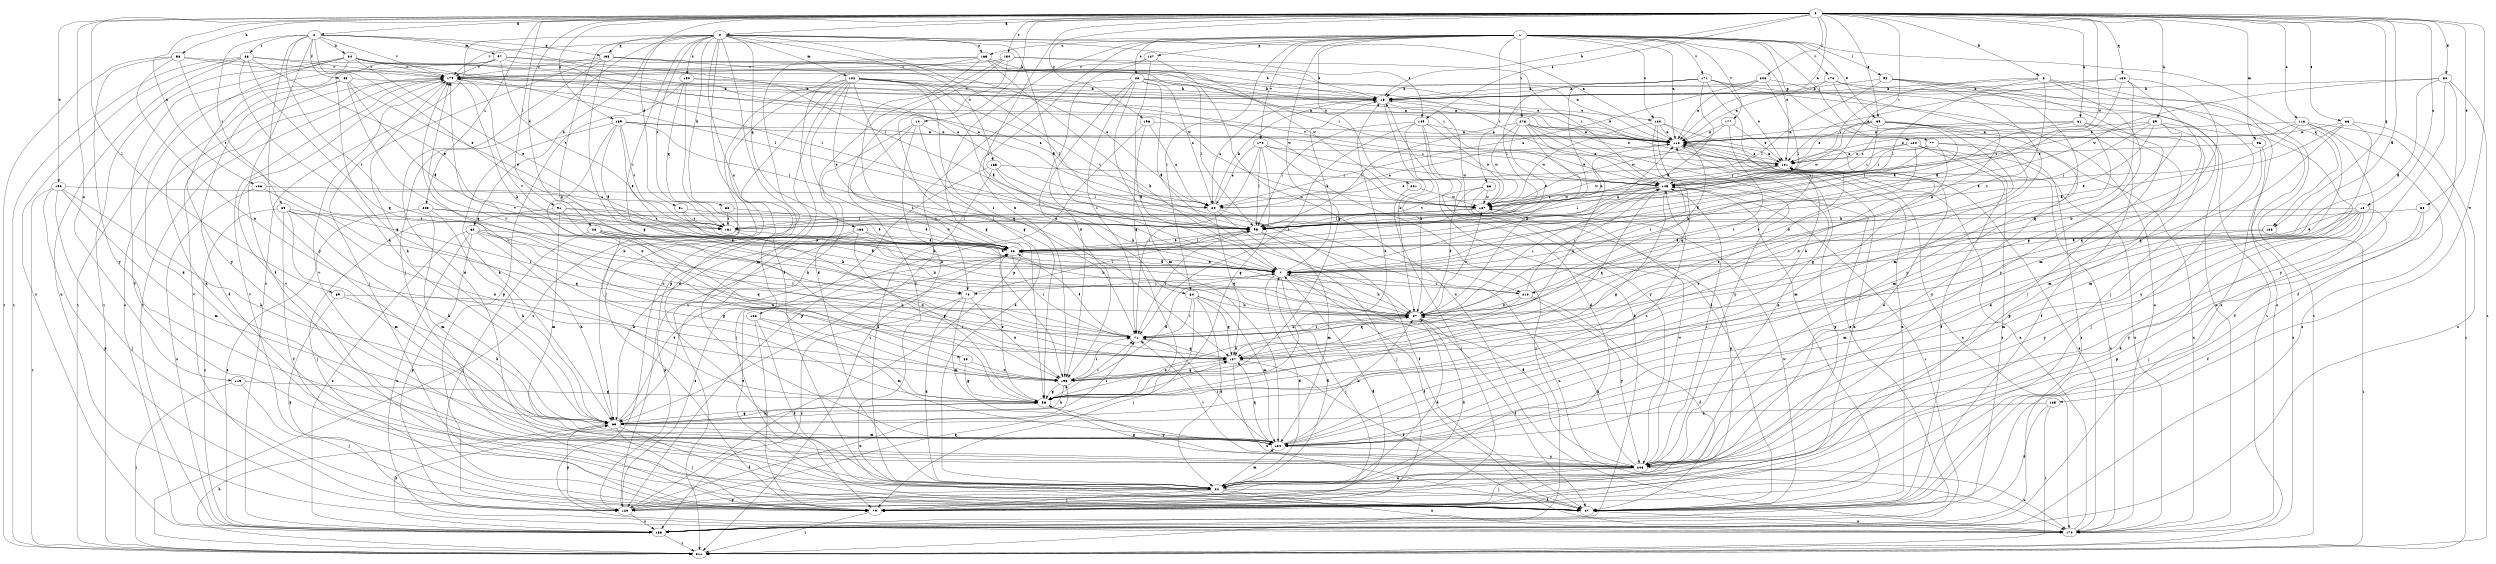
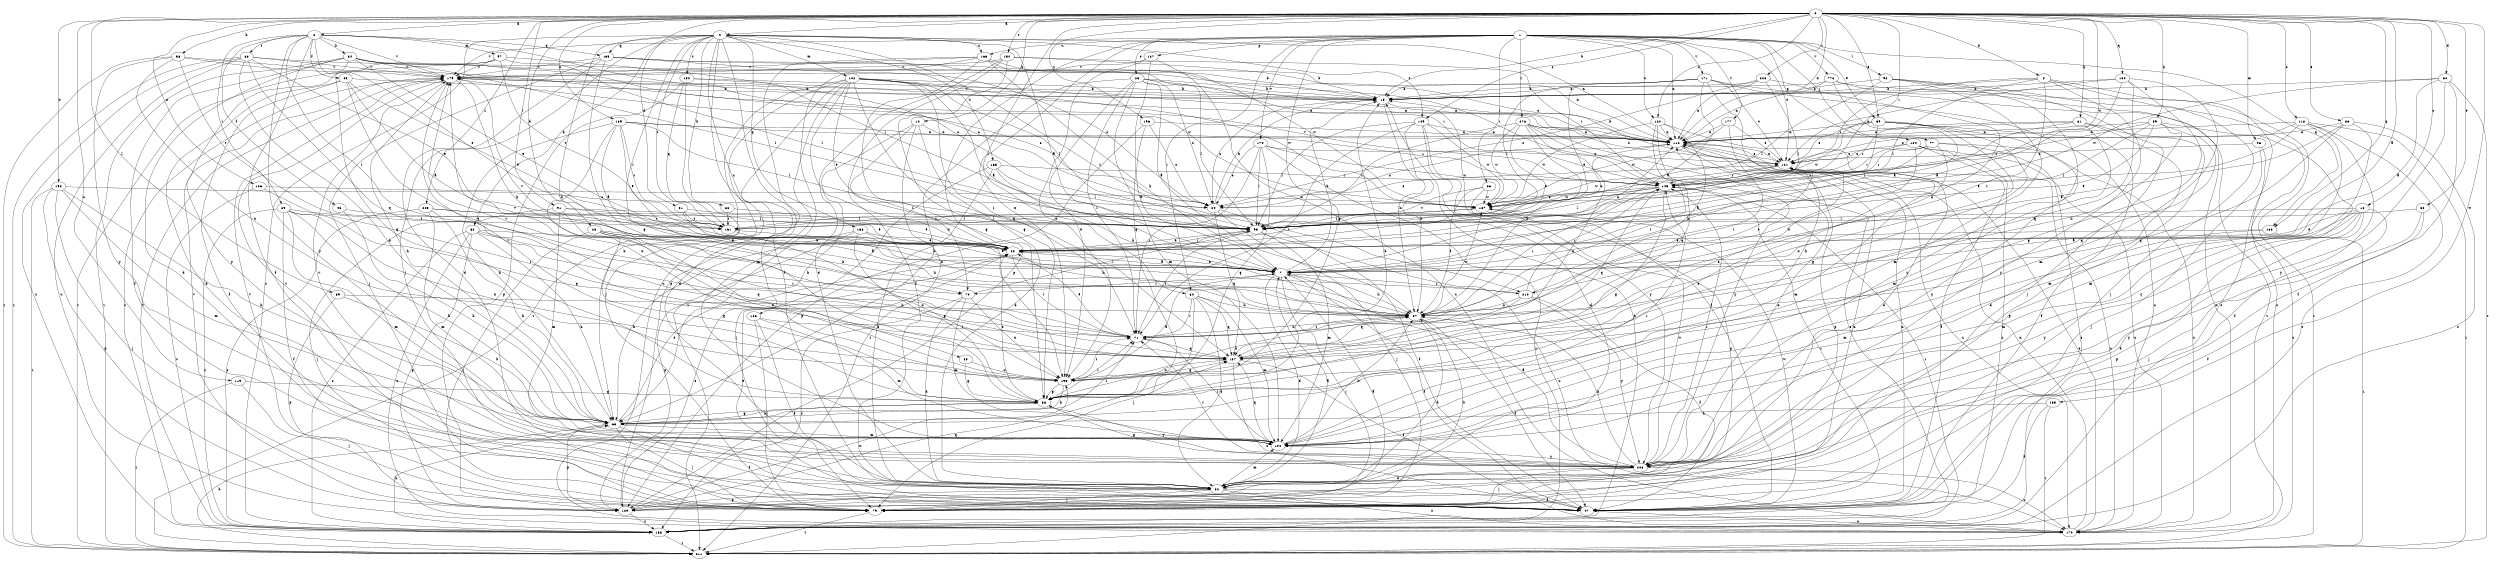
node "176": label "176" -> "776"
edge "97" -> "145": removed, label "r"
edge "15" -> "120": now "0" -> "120"
node "201": removed
node "46": added
edge "18" -> "95": label "b" -> "l"
